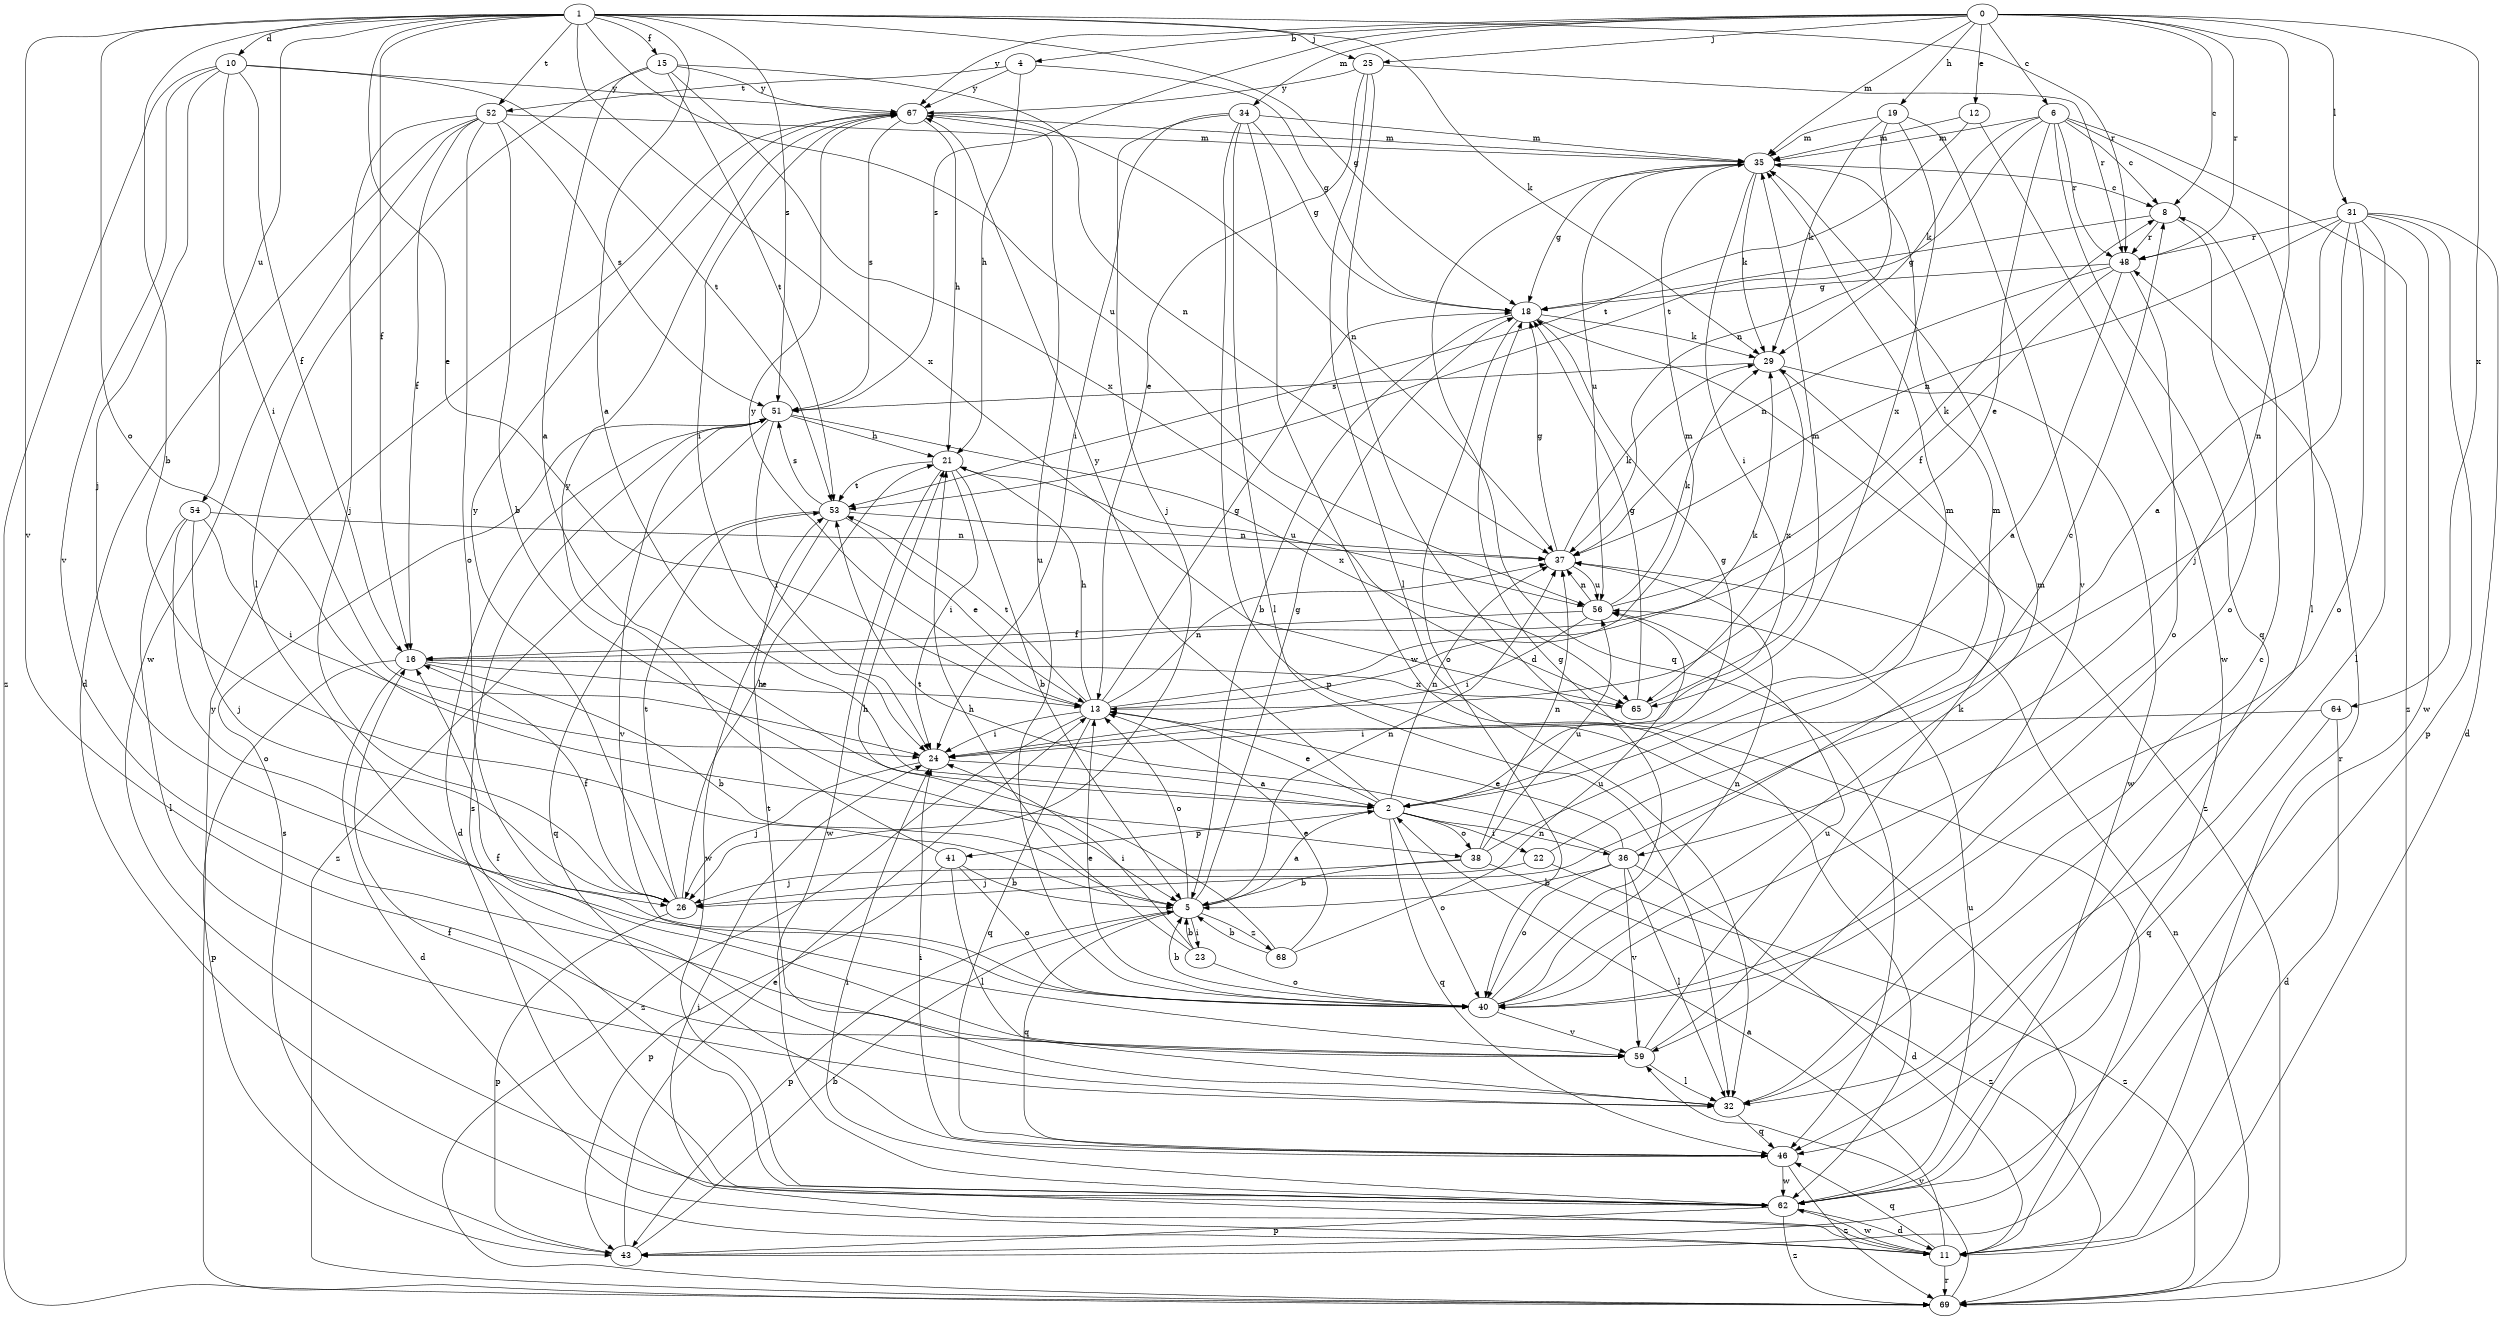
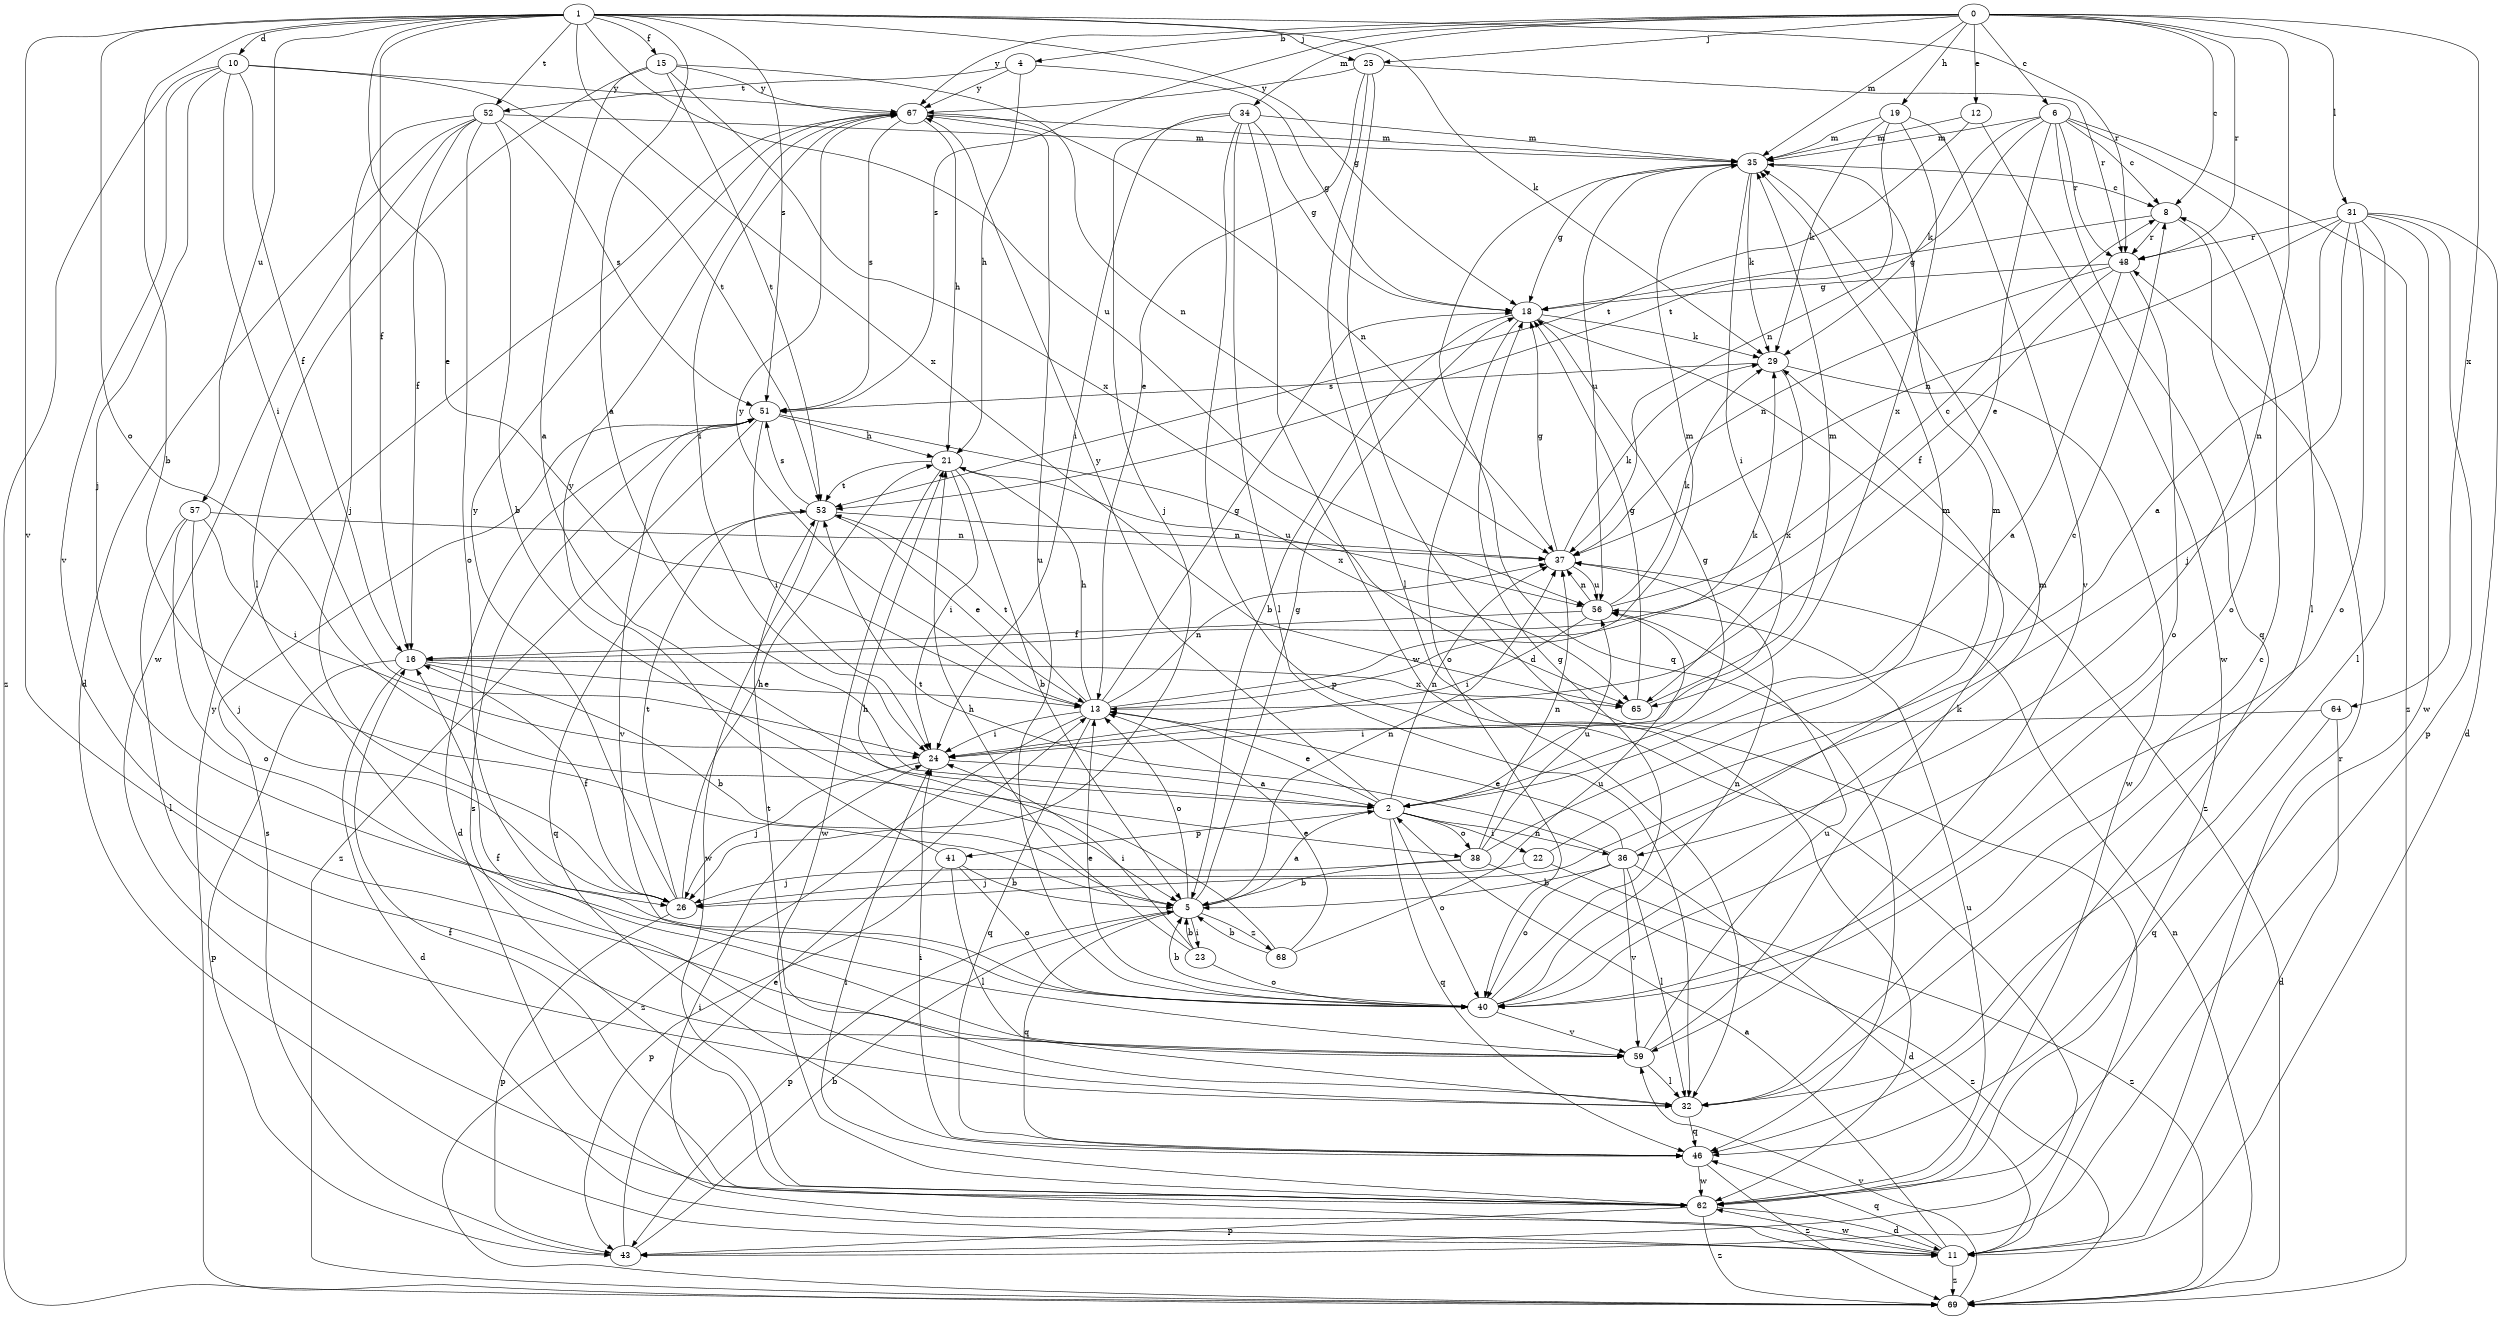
edge "56" -> "8": label "k" -> "c"
node "54": label "54" -> "57"
edge "11" -> "69": label "r" -> "z"
